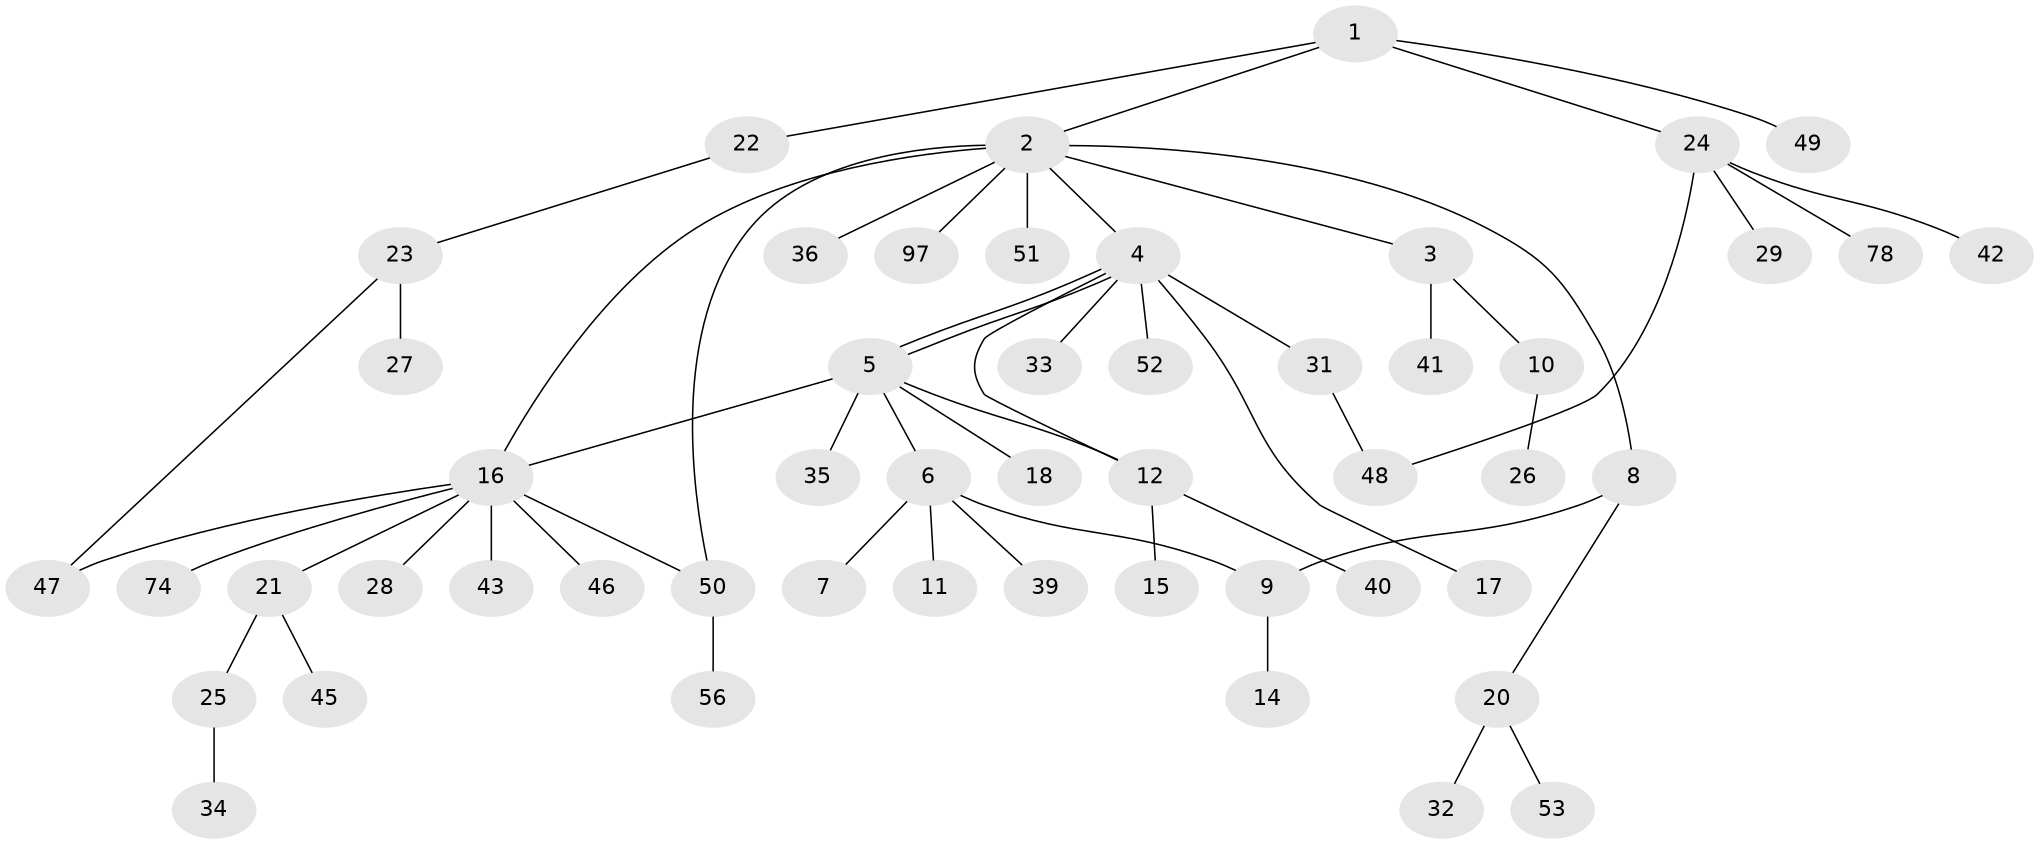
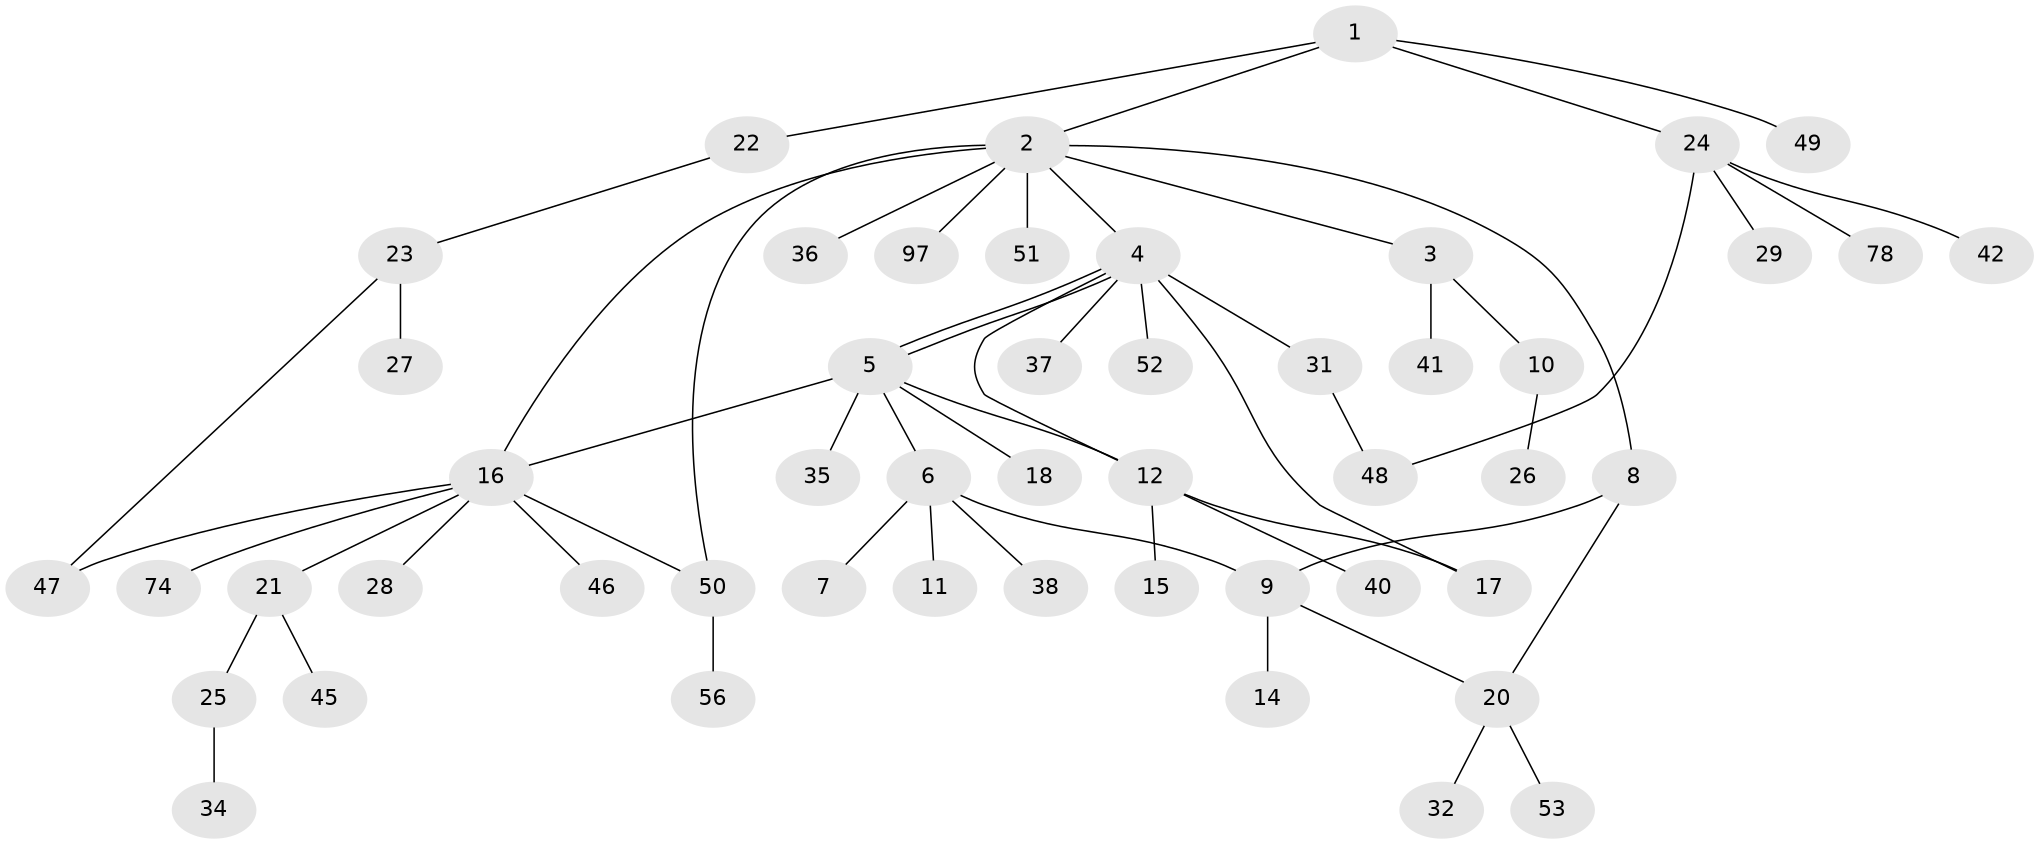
node "33": label "33" -> "37"
edge "12" -- "17": added
node "43": removed
node "39": label "39" -> "38"
edge "9" -- "20": added
